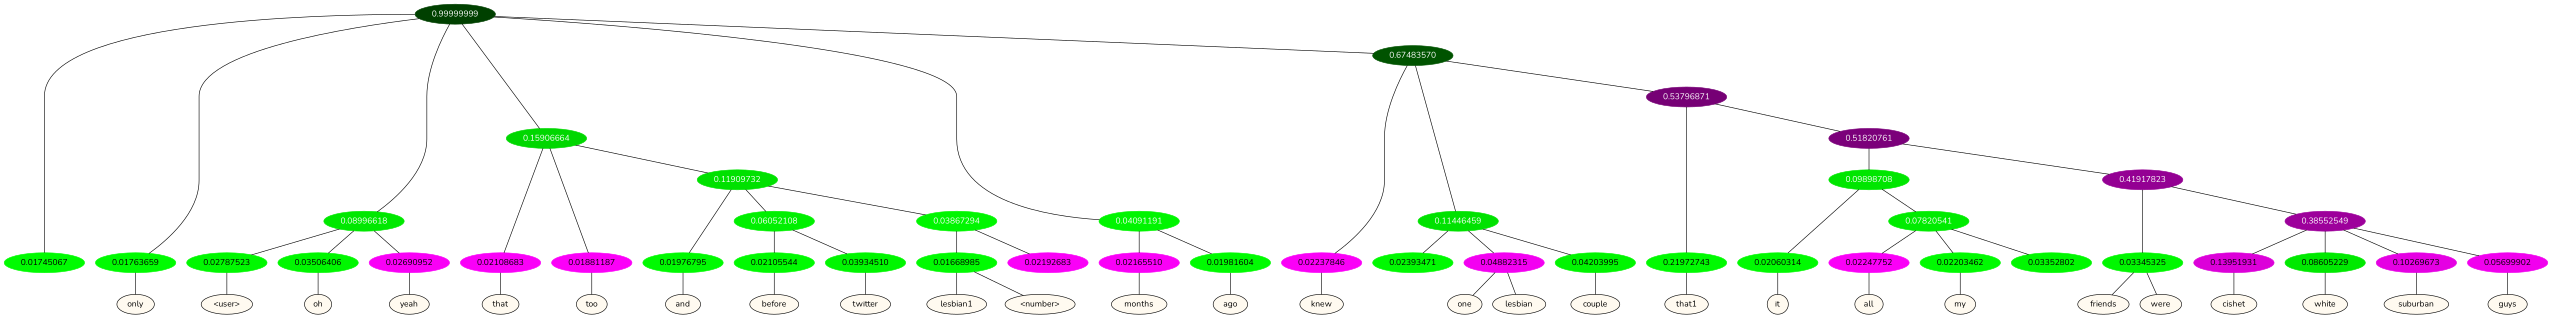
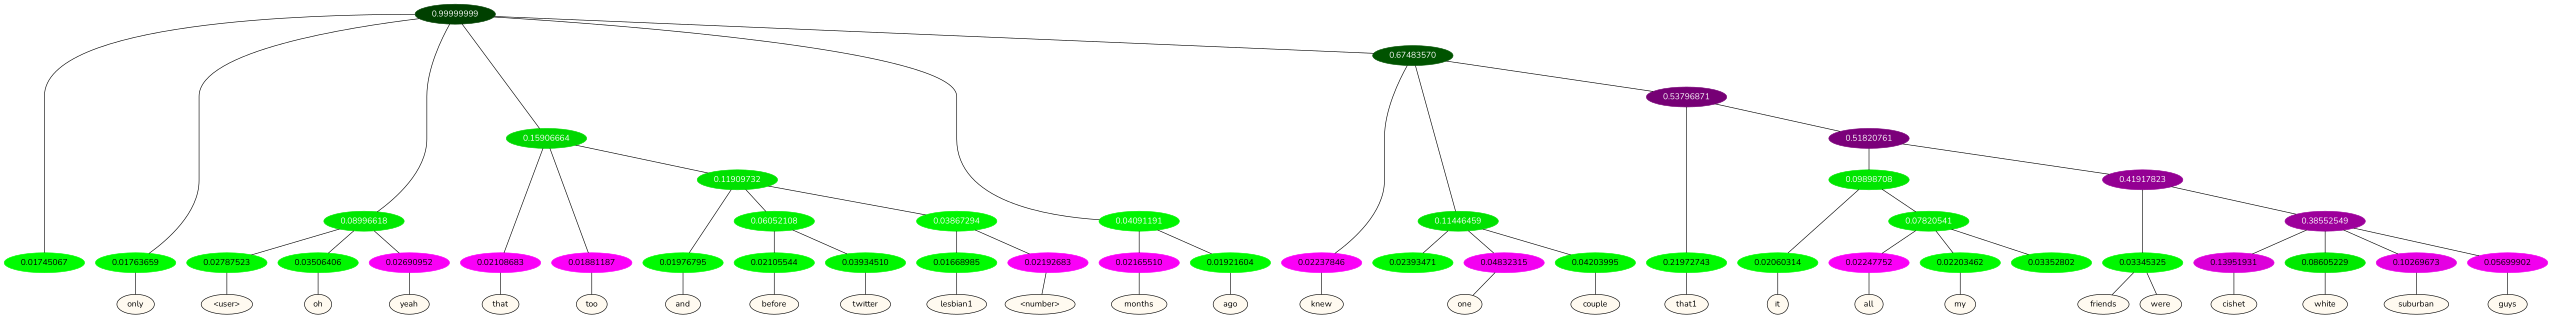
node "0.01981604": label "0.01981604" -> "0.01921604"
node "0.04882315": label "0.04882315" -> "0.04832315"
edge "0.01668985" -- "<number>": now "0.02192683" -- "<number>"
node "lesbian": removed
